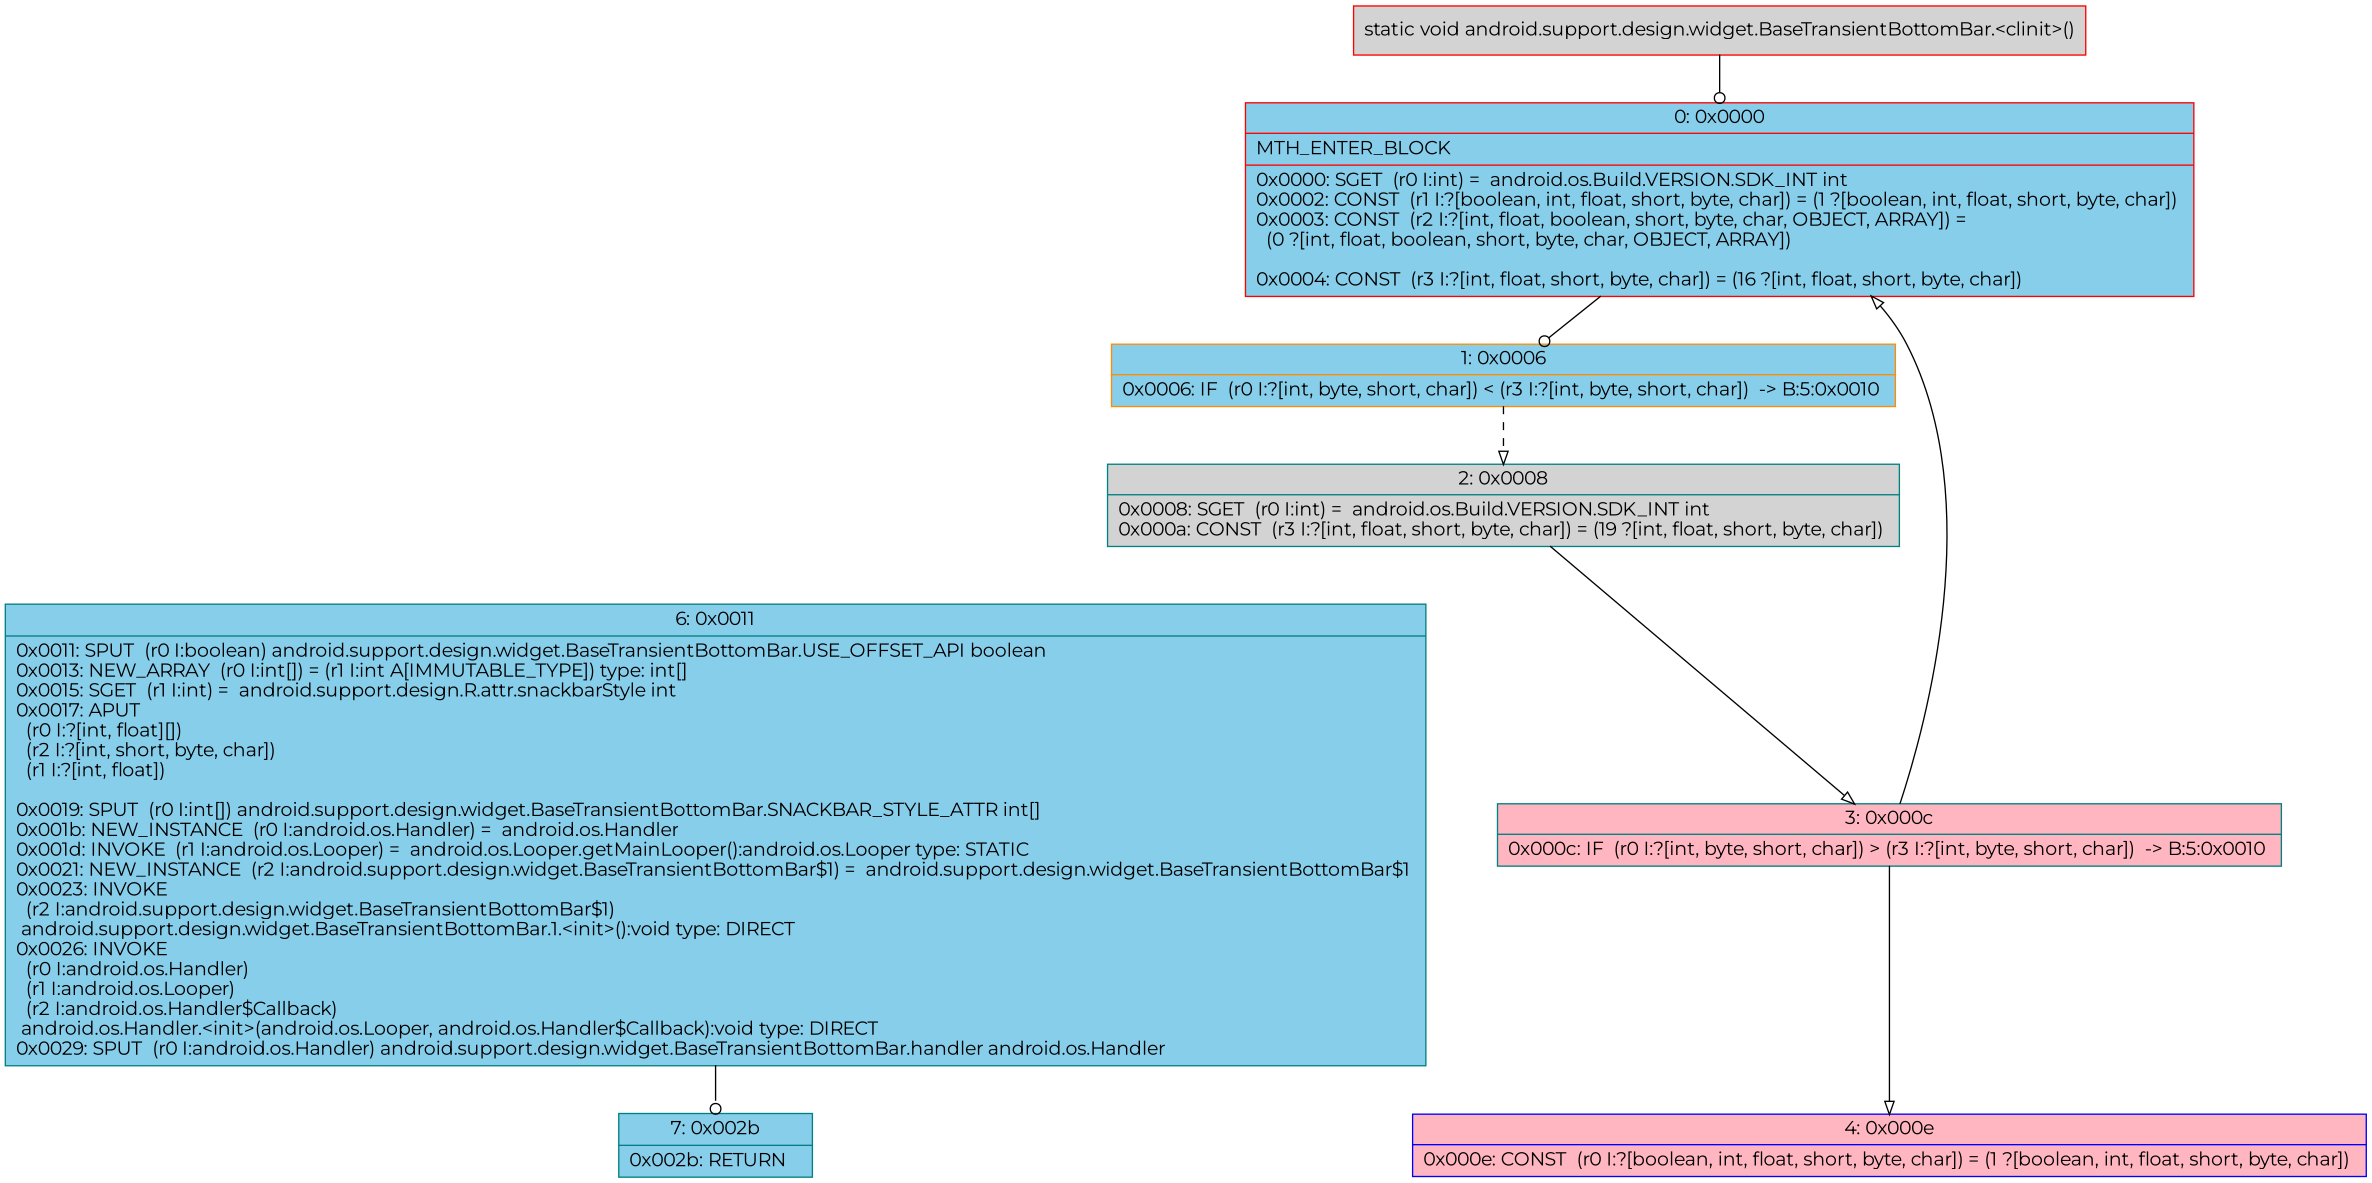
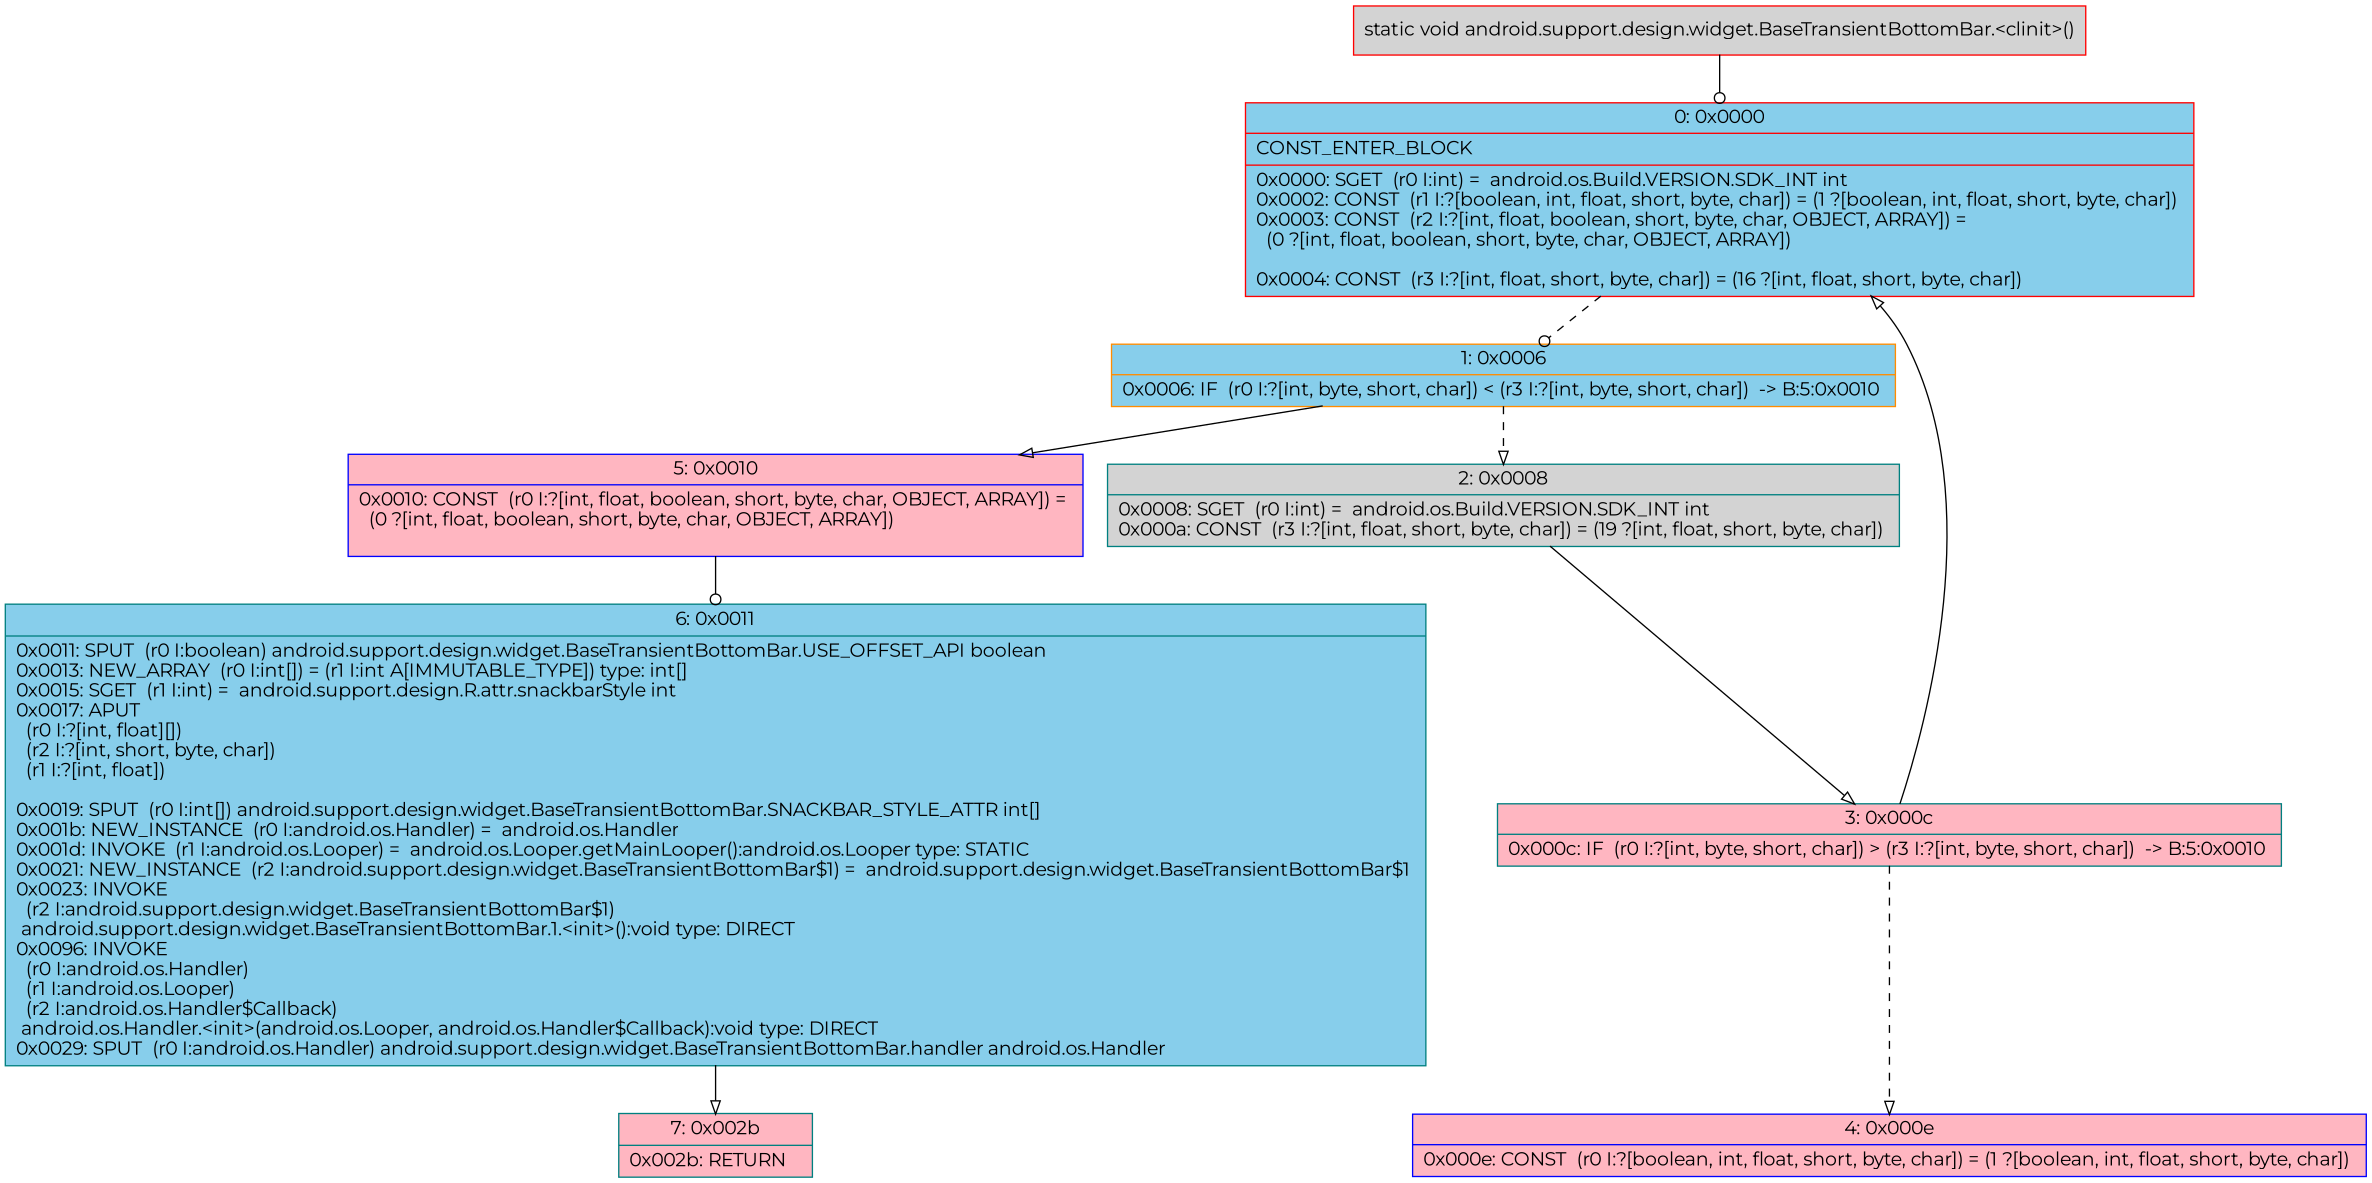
node "0: 0x0000": text "MTH_ENTER_BLOCK" -> "CONST_ENTER_BLOCK"
edge "0: 0x0000" -> "1: 0x0006": style solid -> dashed
node "5: 0x0010": added
node "6: 0x0011": text "0x0026: INVOKE" -> "0x0096: INVOKE"
edge "3: 0x000c" -> "4: 0x000e": style solid -> dashed
edge "6: 0x0011" -> "7: 0x002b": arrowhead odot -> onormal
node "7: 0x002b": fillcolor skyblue -> lightpink
